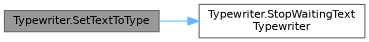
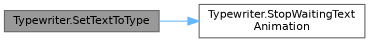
node "Typewriter.StopWaitingText Typewriter": label "Typewriter.StopWaitingText Typewriter" -> "Typewriter.StopWaitingText Animation"
